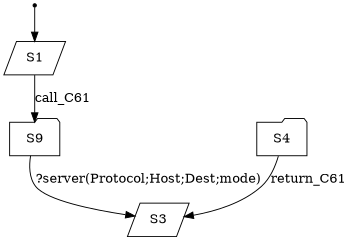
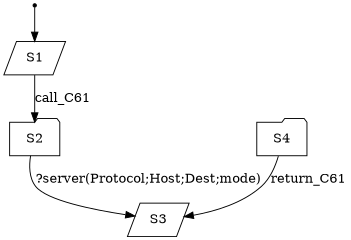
node "S9": label "S9" -> "S2"
